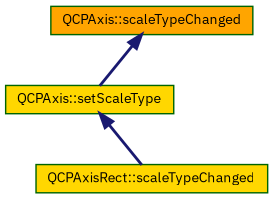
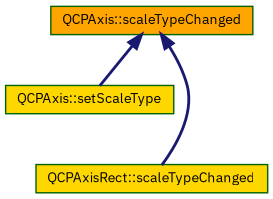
edge "QCPAxisRect::scaleTypeChanged" -> "QCPAxis::setScaleType": now "QCPAxisRect::scaleTypeChanged" -> "QCPAxis::scaleTypeChanged"
